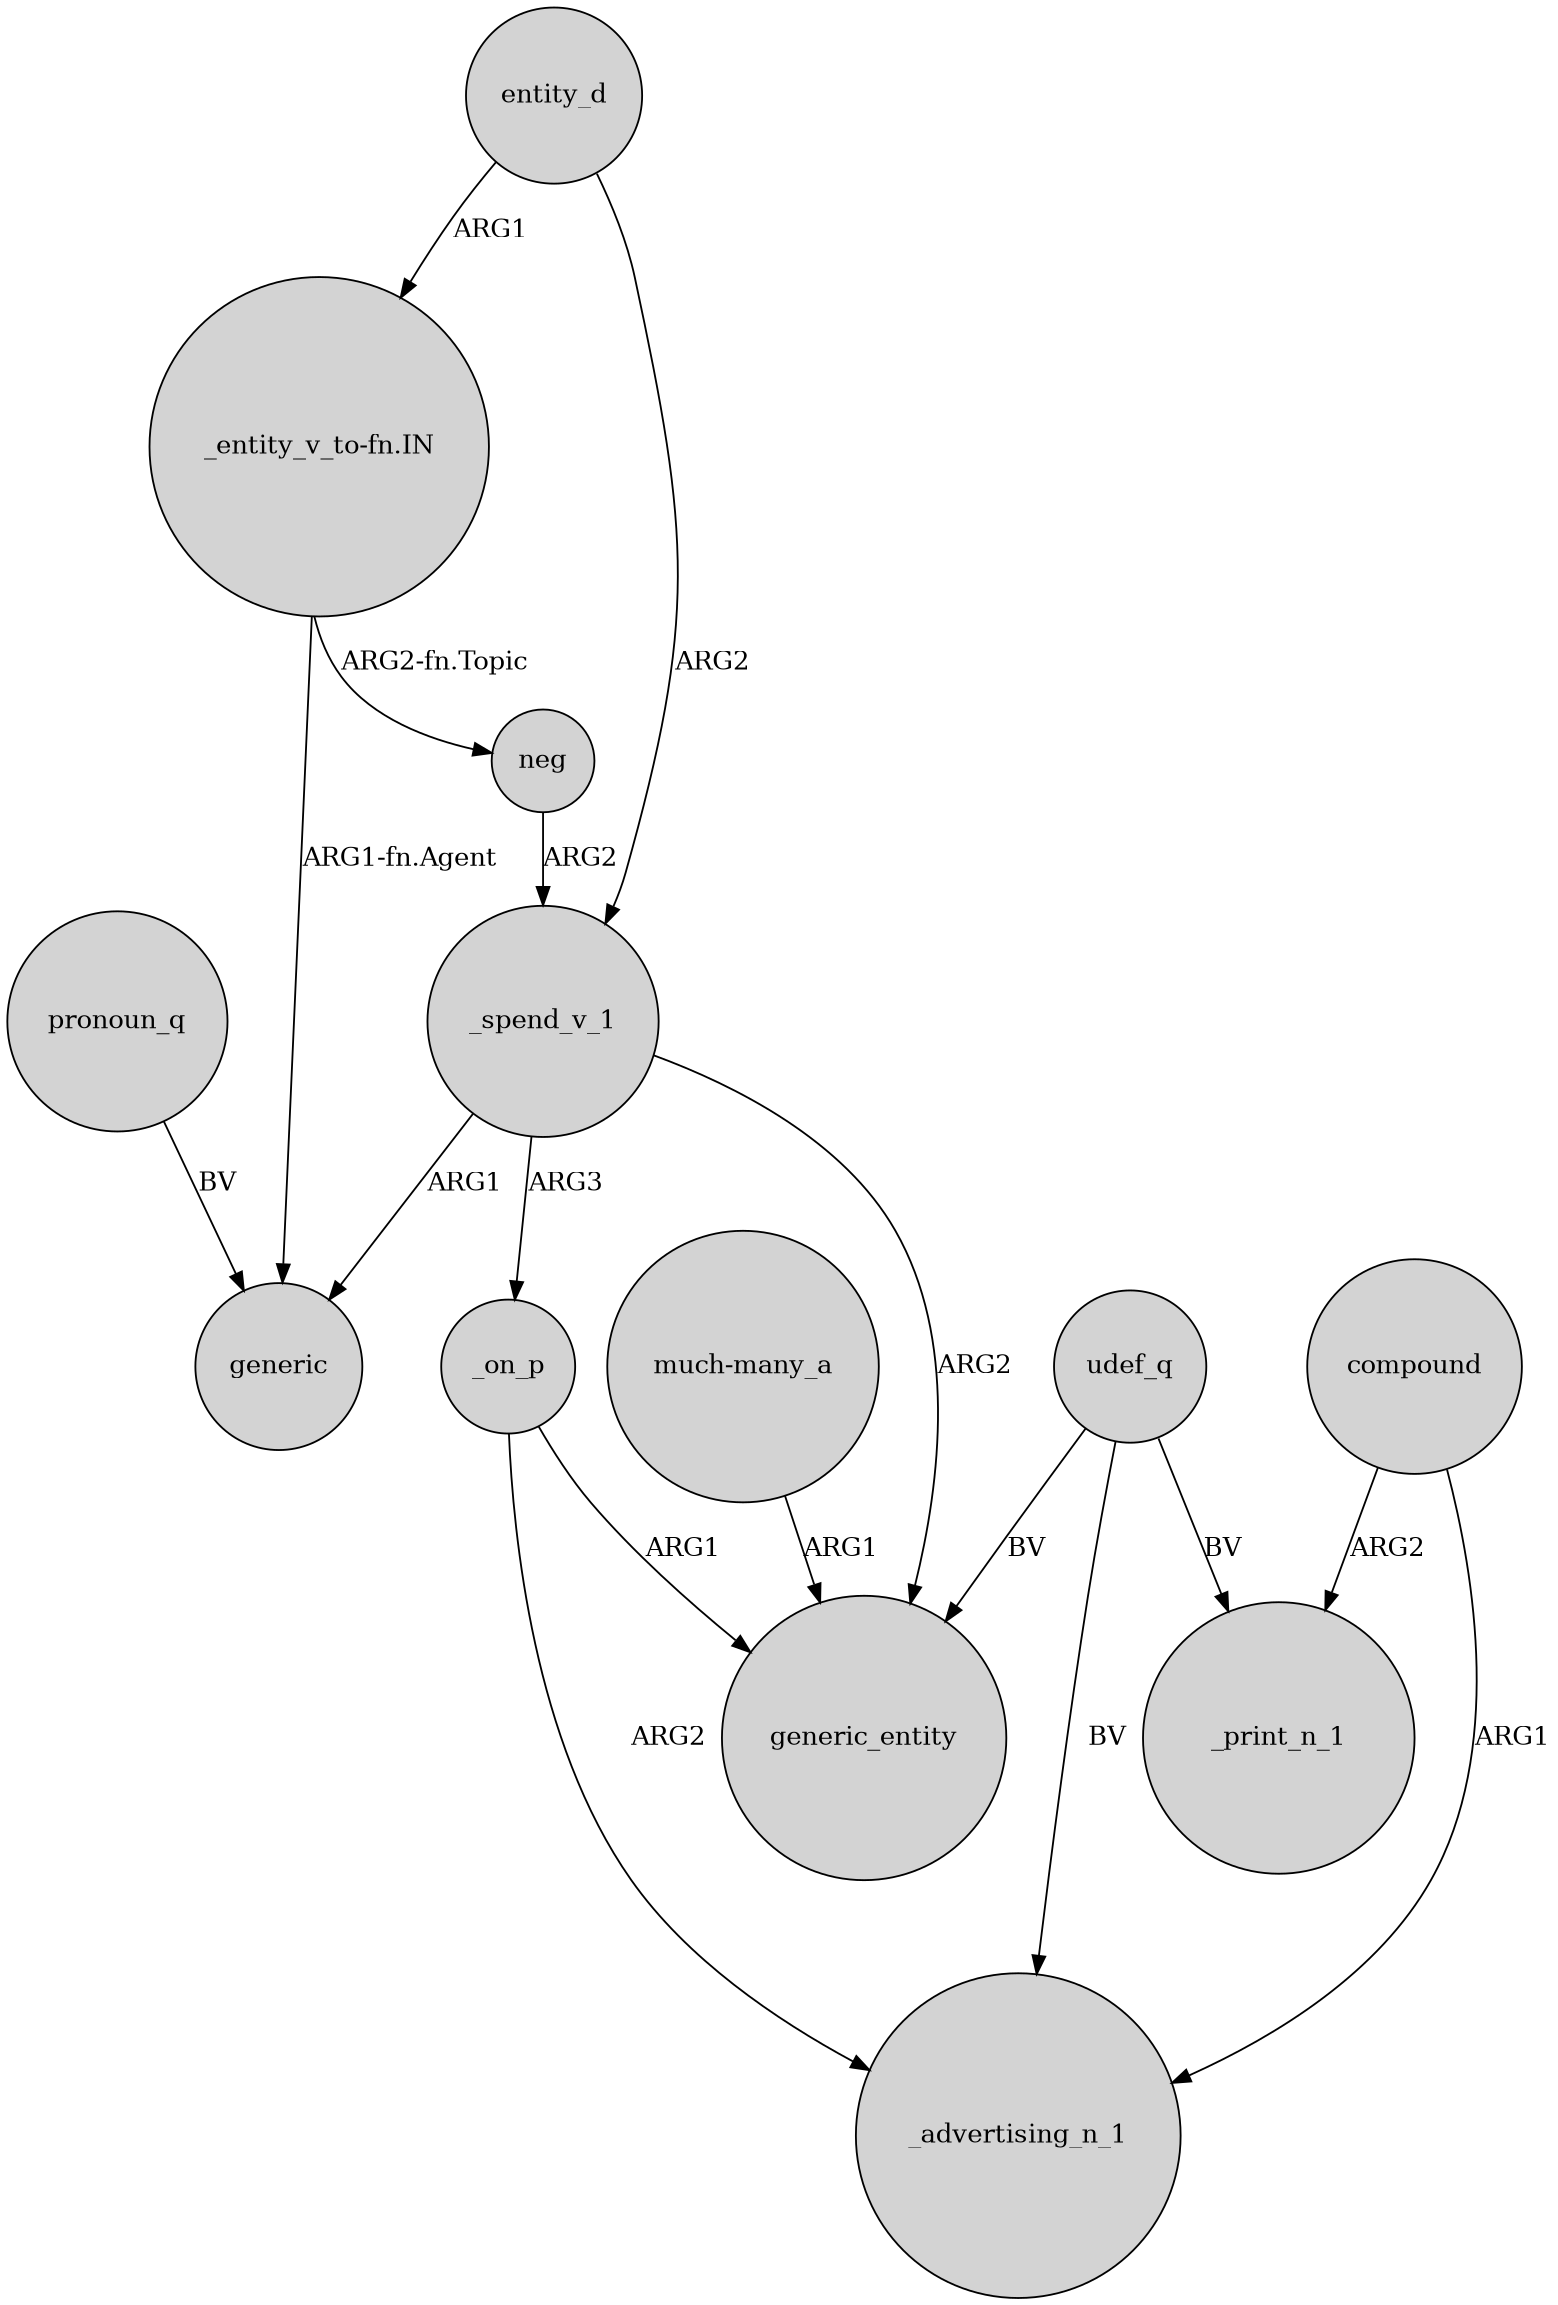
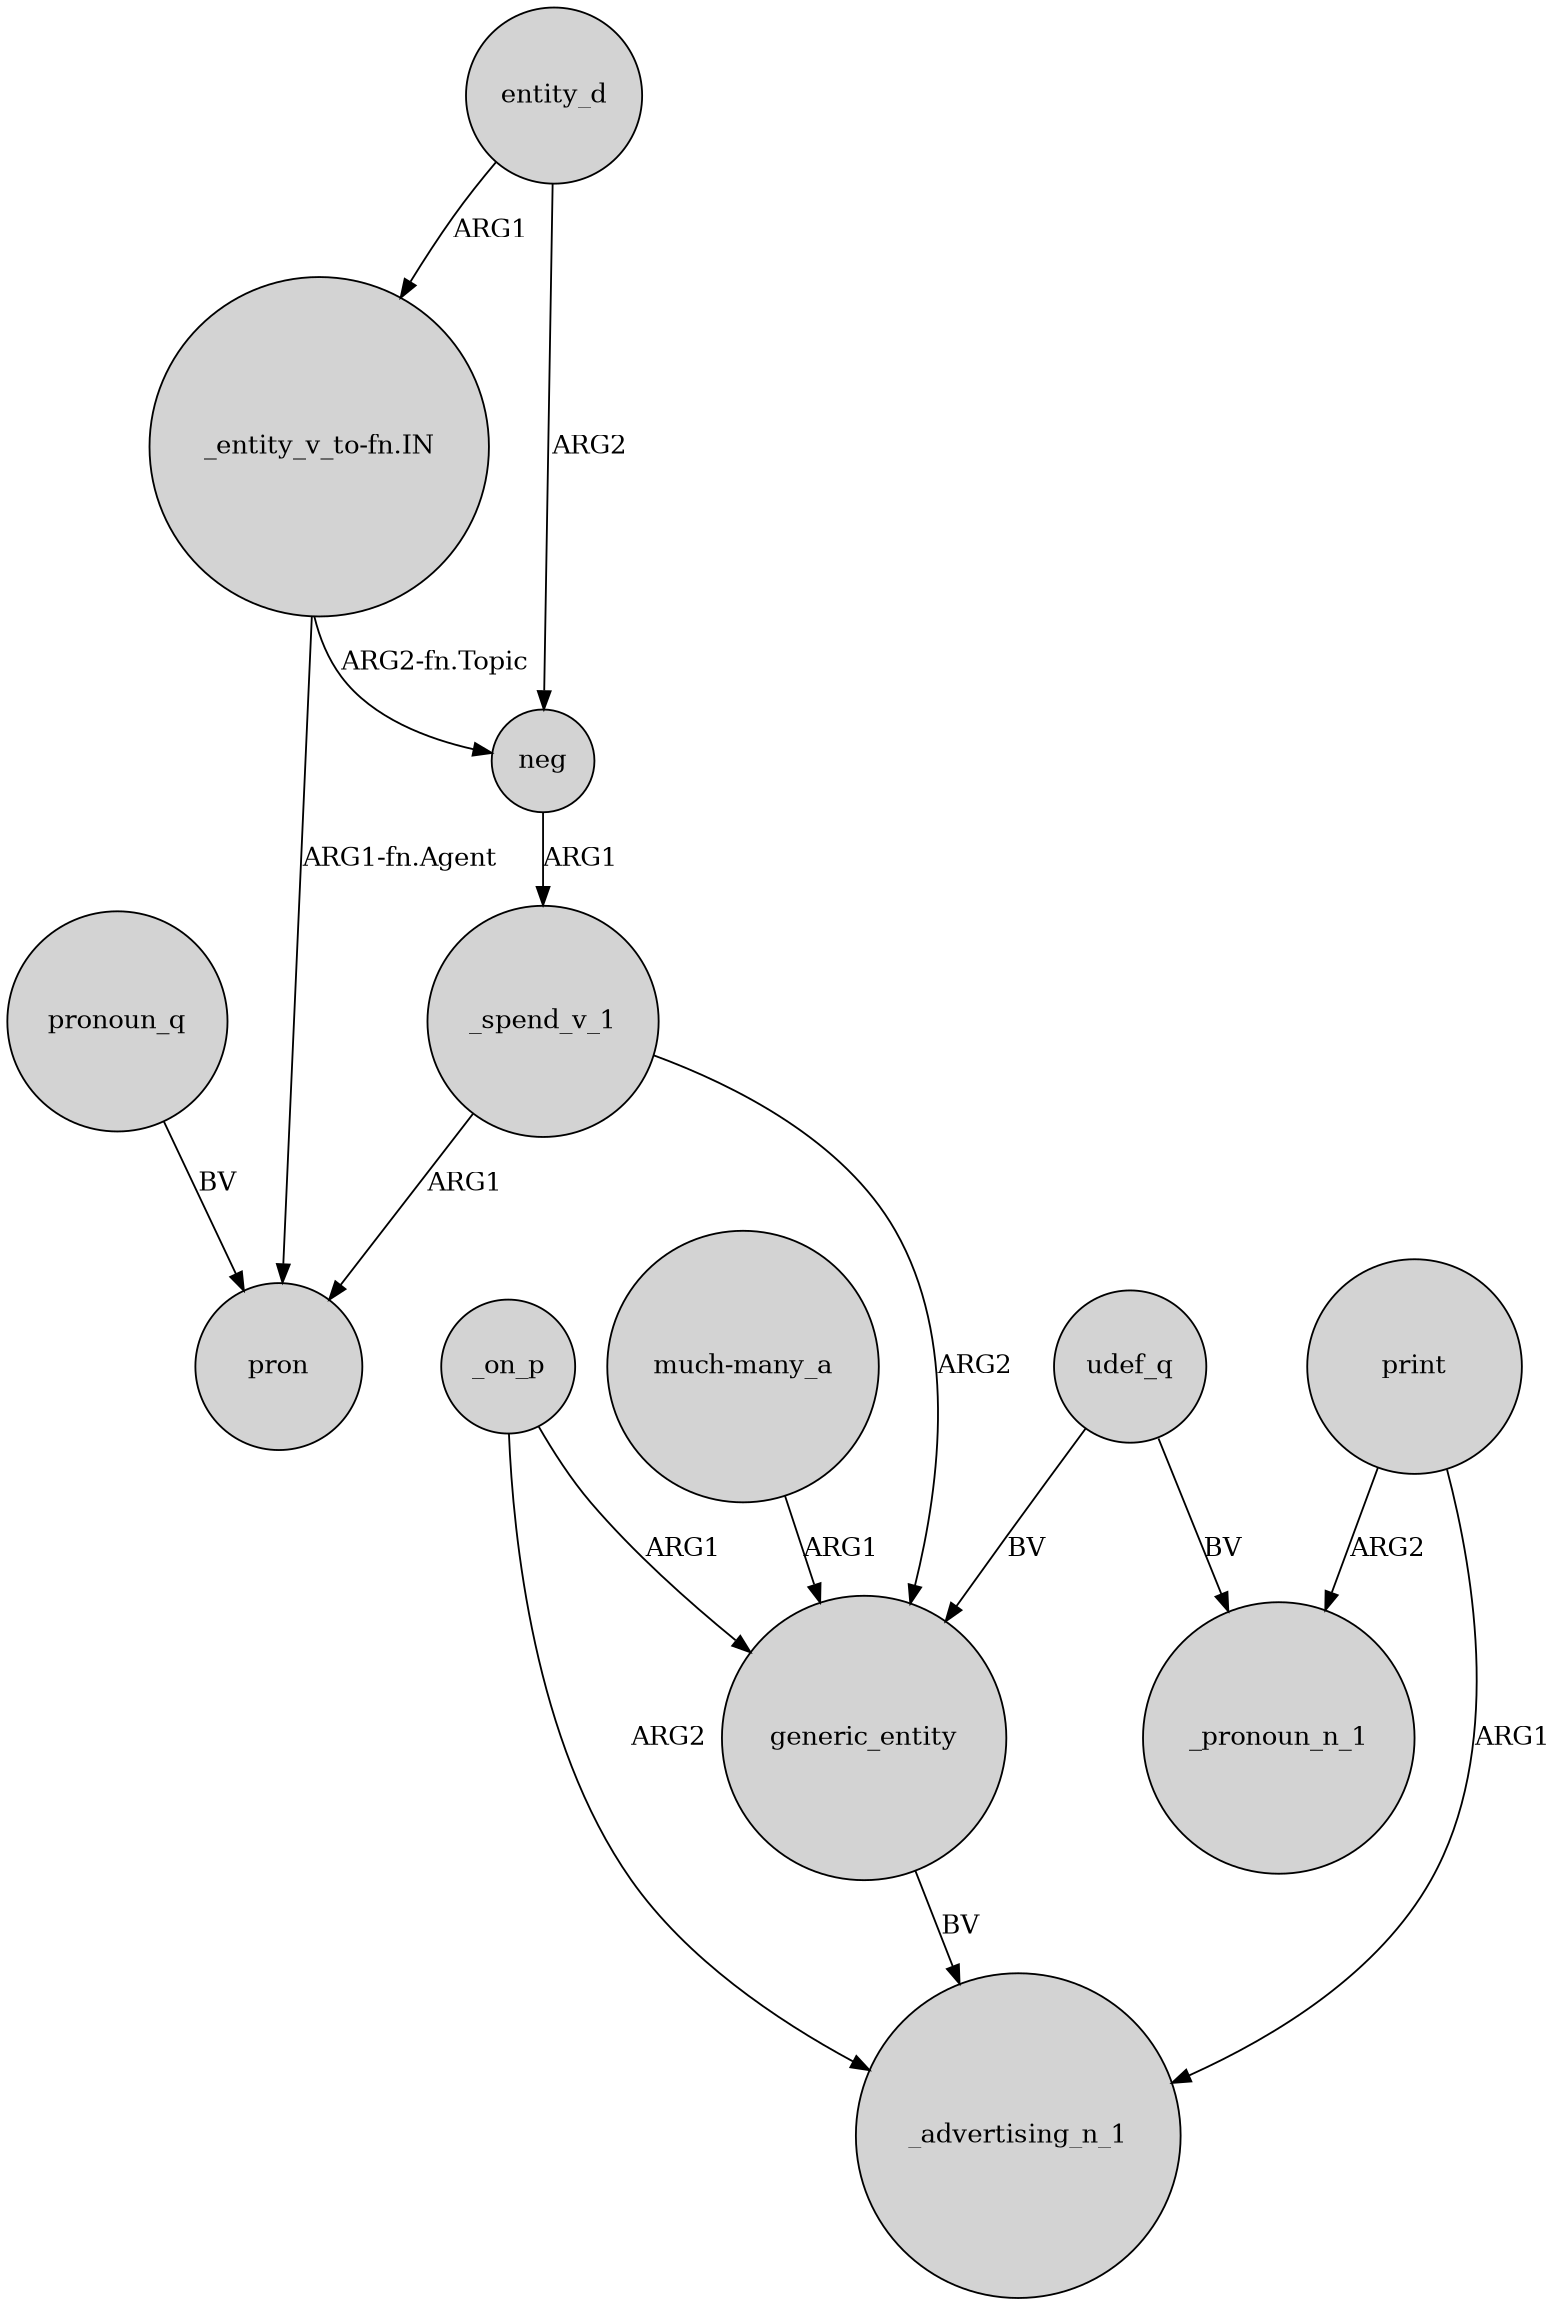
edge "entity_d" -> "_spend_v_1": now "entity_d" -> "neg"
edge "neg" -> "_spend_v_1": label "ARG2" -> "ARG1"
edge "_spend_v_1" -> "_on_p": removed, label "ARG3"
node "generic": label "generic" -> "pron"
node "compound": label "compound" -> "print"
edge "udef_q" -> "_advertising_n_1": now "generic_entity" -> "_advertising_n_1"
node "_print_n_1": label "_print_n_1" -> "_pronoun_n_1"
